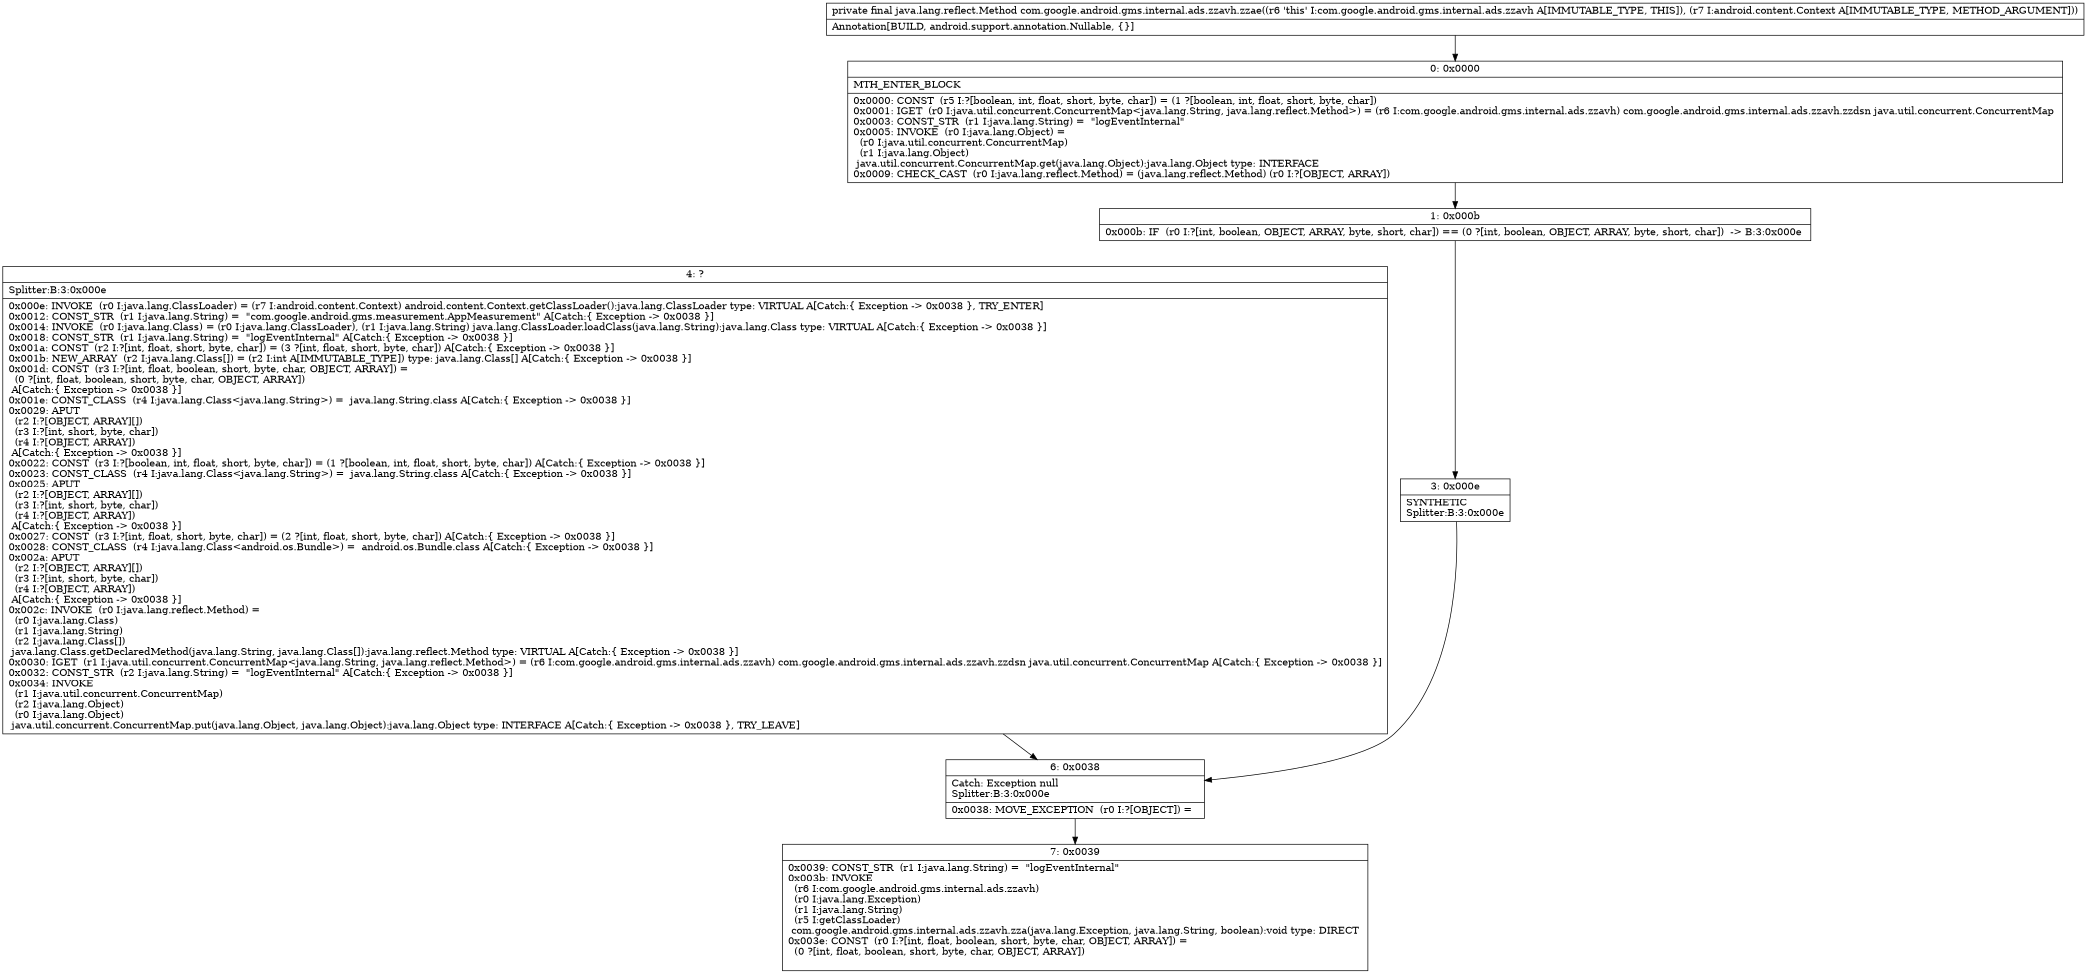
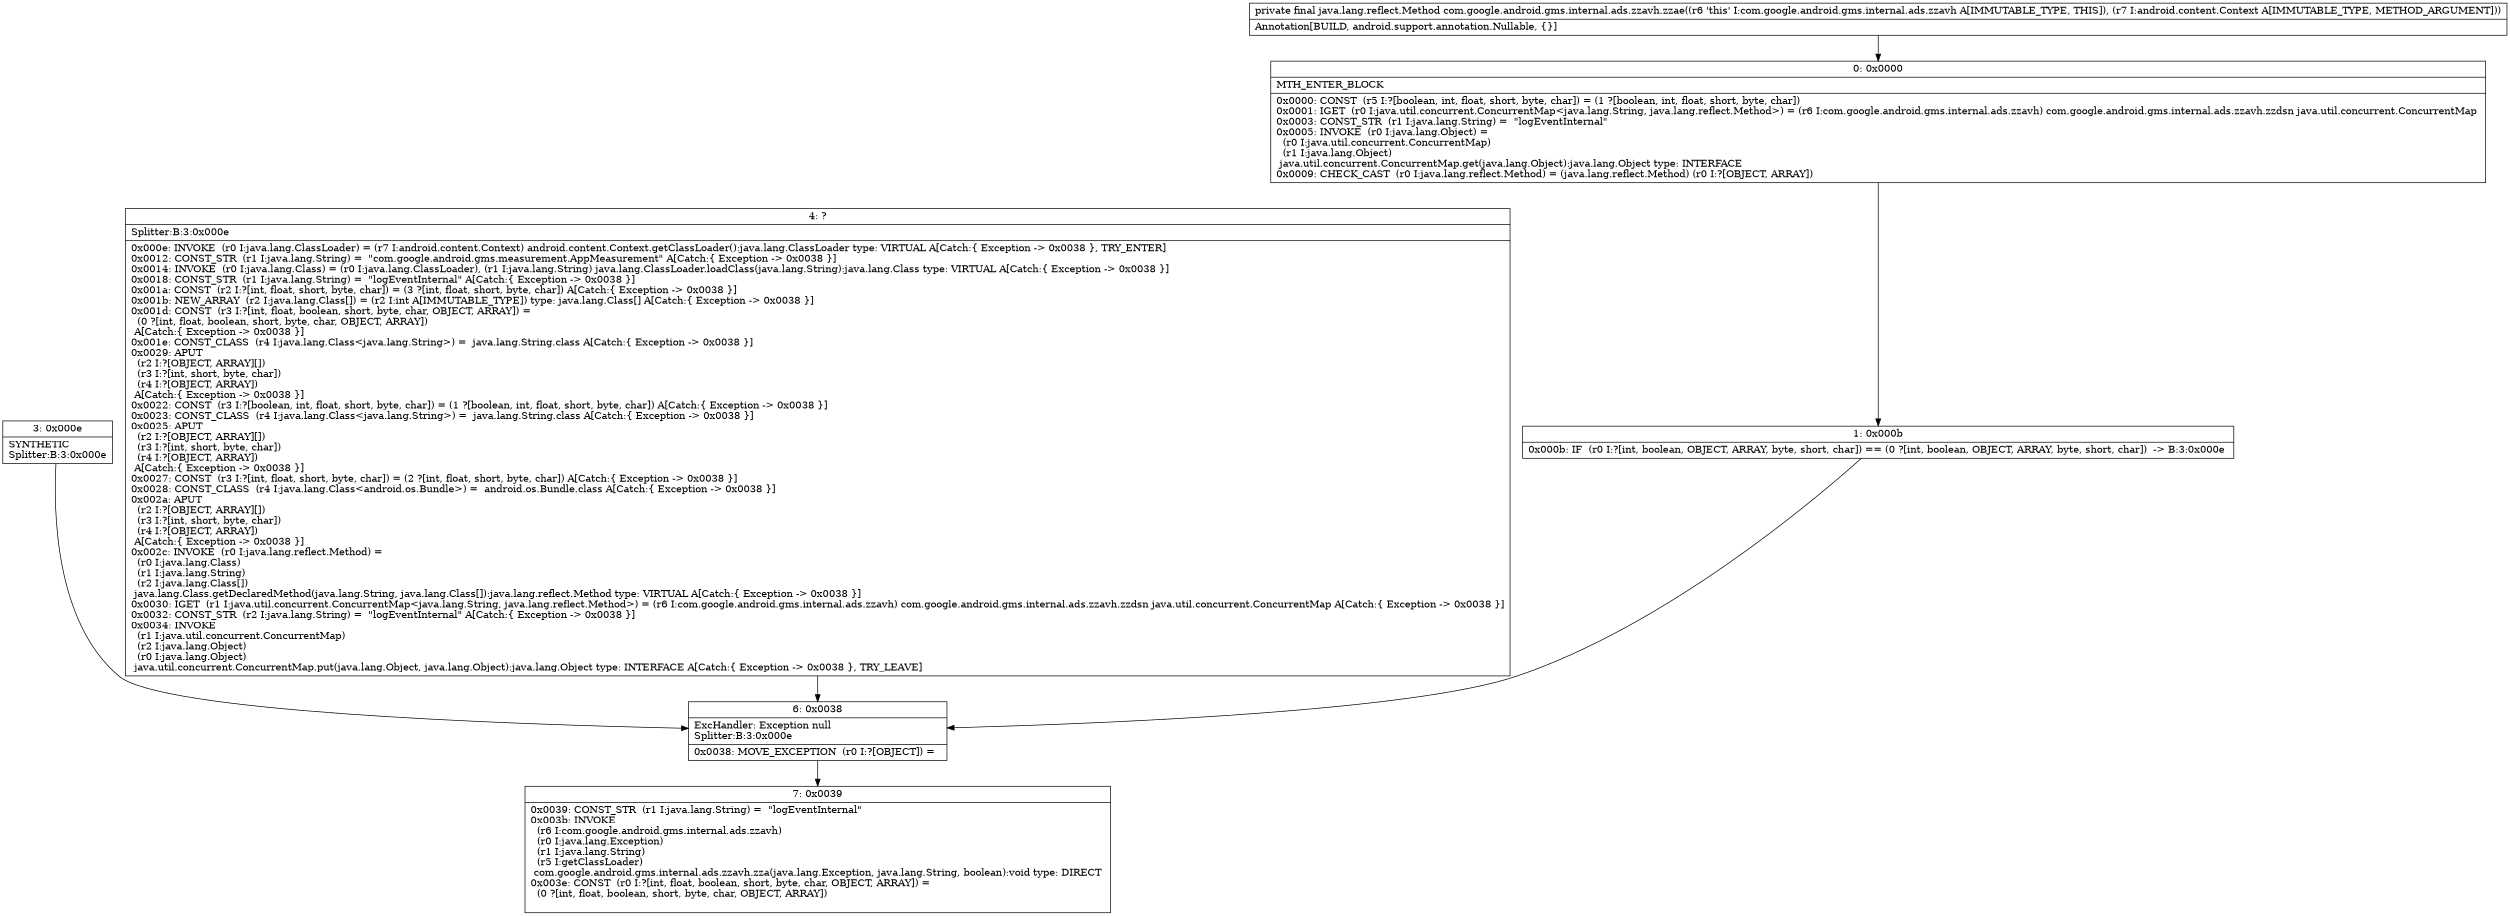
edge "1: 0x000b" -> "3: 0x000e": now "1: 0x000b" -> "6: 0x0038"
node "6: 0x0038": text "Catch: Exception null" -> "ExcHandler: Exception null"
